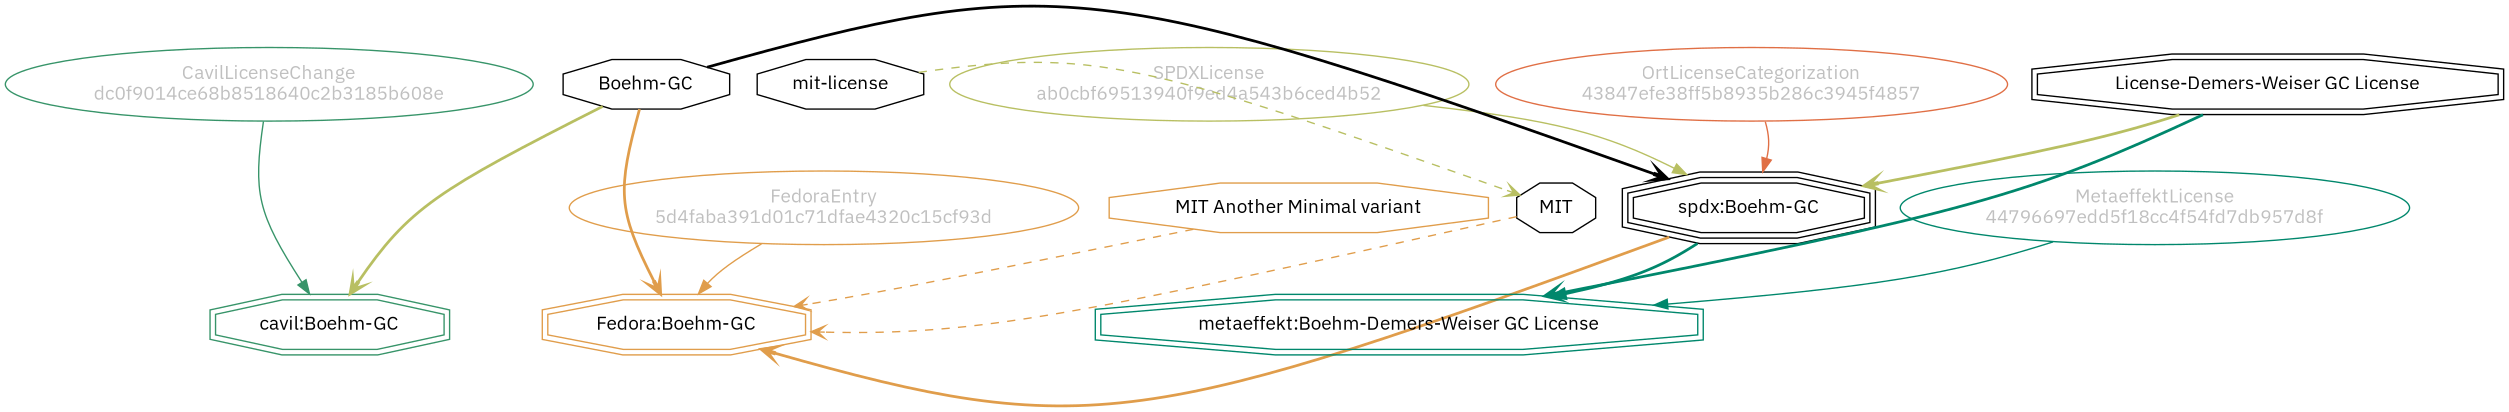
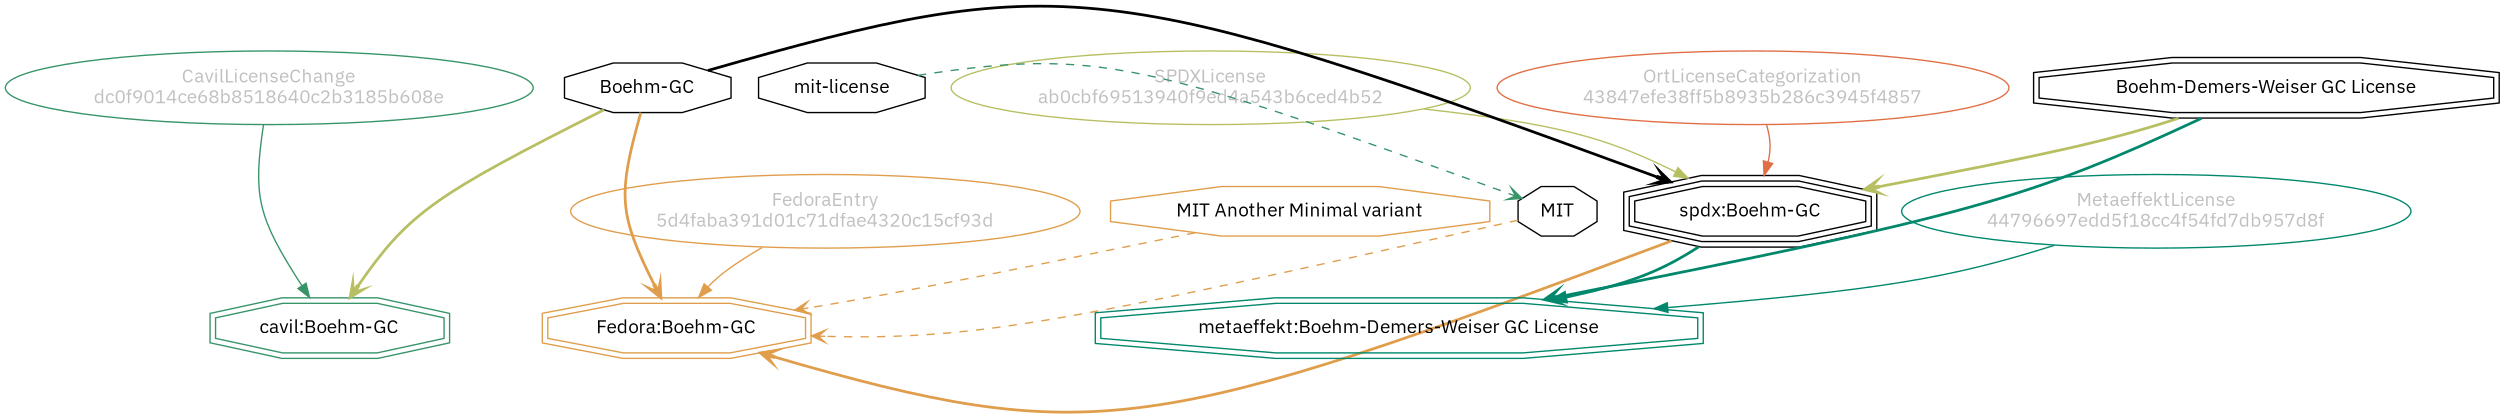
node "License-Demers-Weiser GC License": label "License-Demers-Weiser GC License" -> "Boehm-Demers-Weiser GC License"
edge "mit-license" -> "MIT": color #b8bf62 -> #379469
